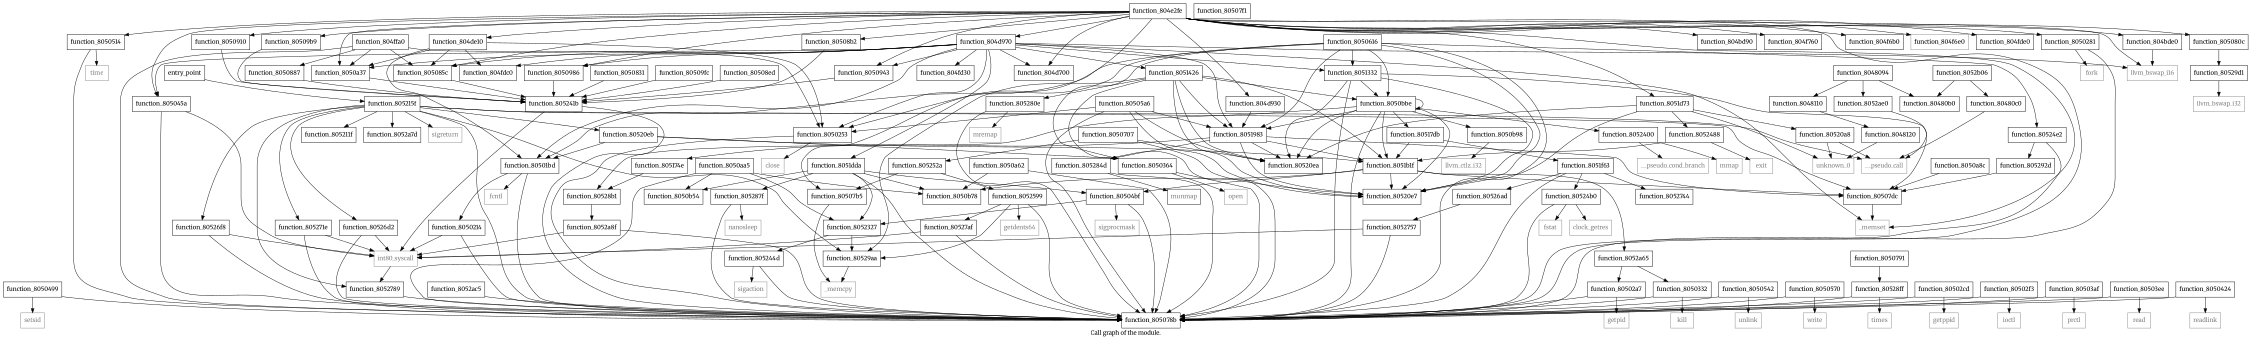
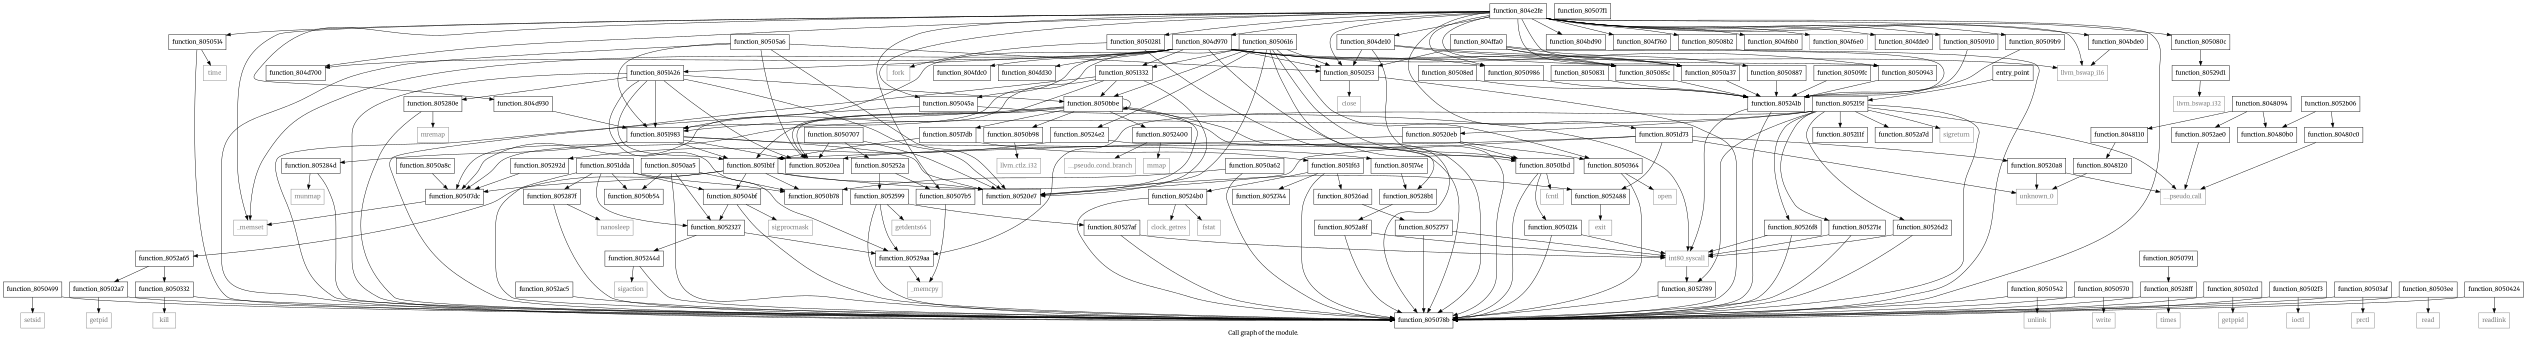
edge "function_804e2fe" -> "function_8050253": added
edge "function_804de10" -> "function_804fdc0": removed
edge "function_804d970" -> "function_8051dda": removed
edge "function_8052488" -> "function_8051b1f": reversed
node "munmap": color black -> gray50
